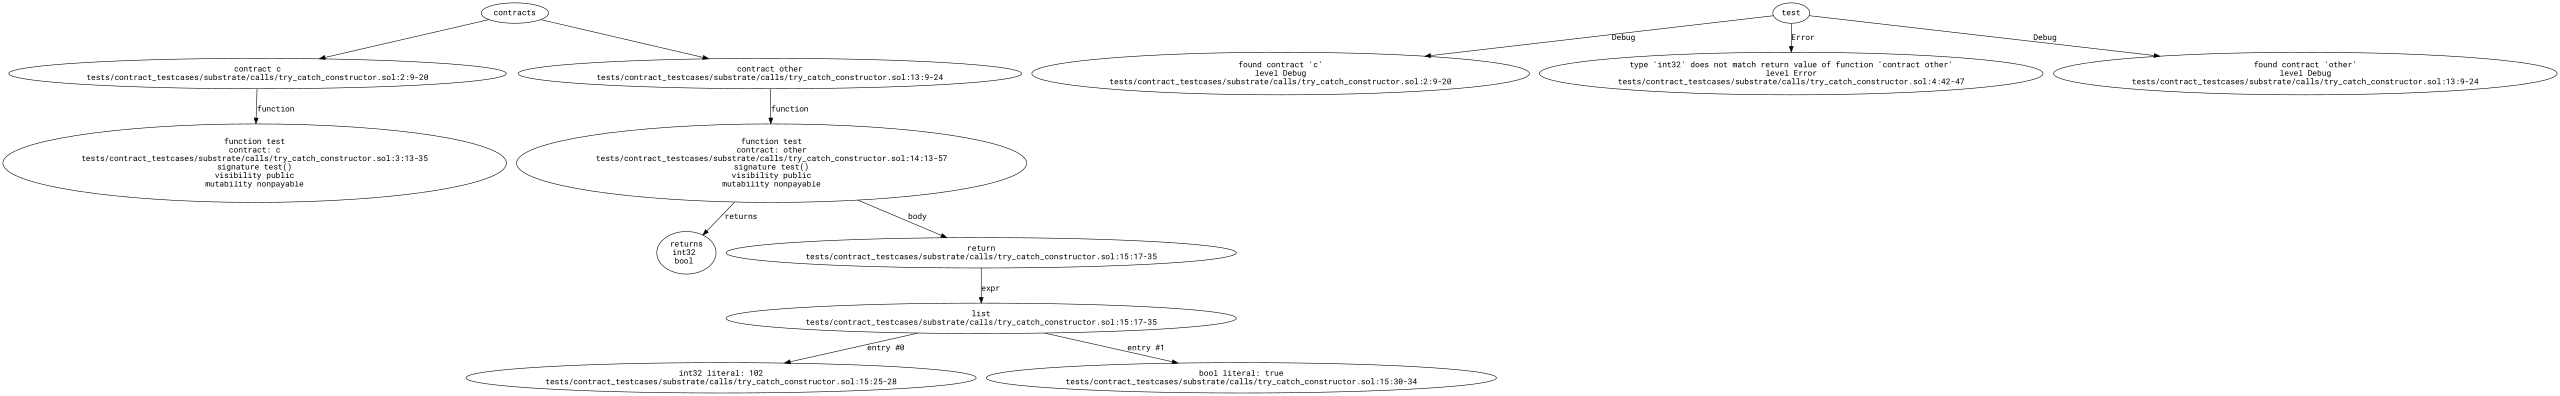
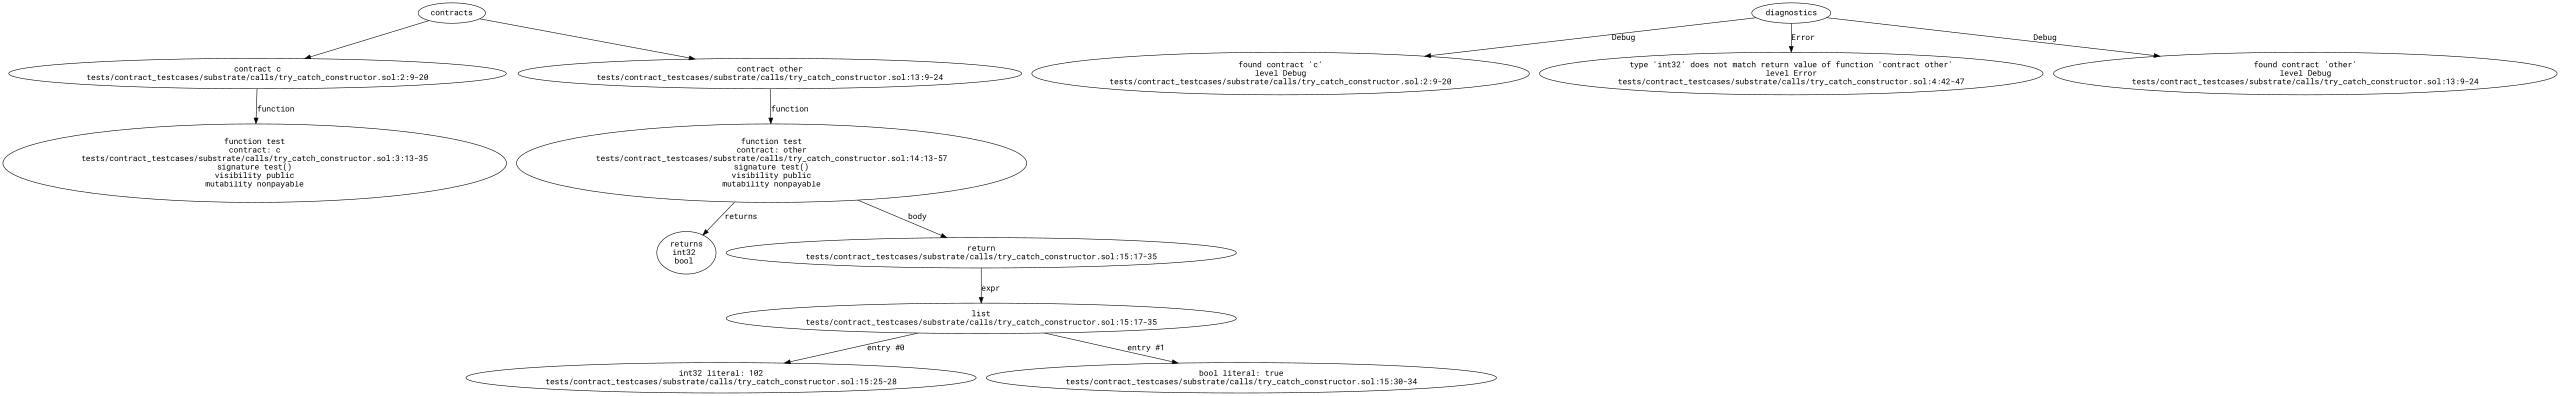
node "test": label "test" -> "diagnostics"
